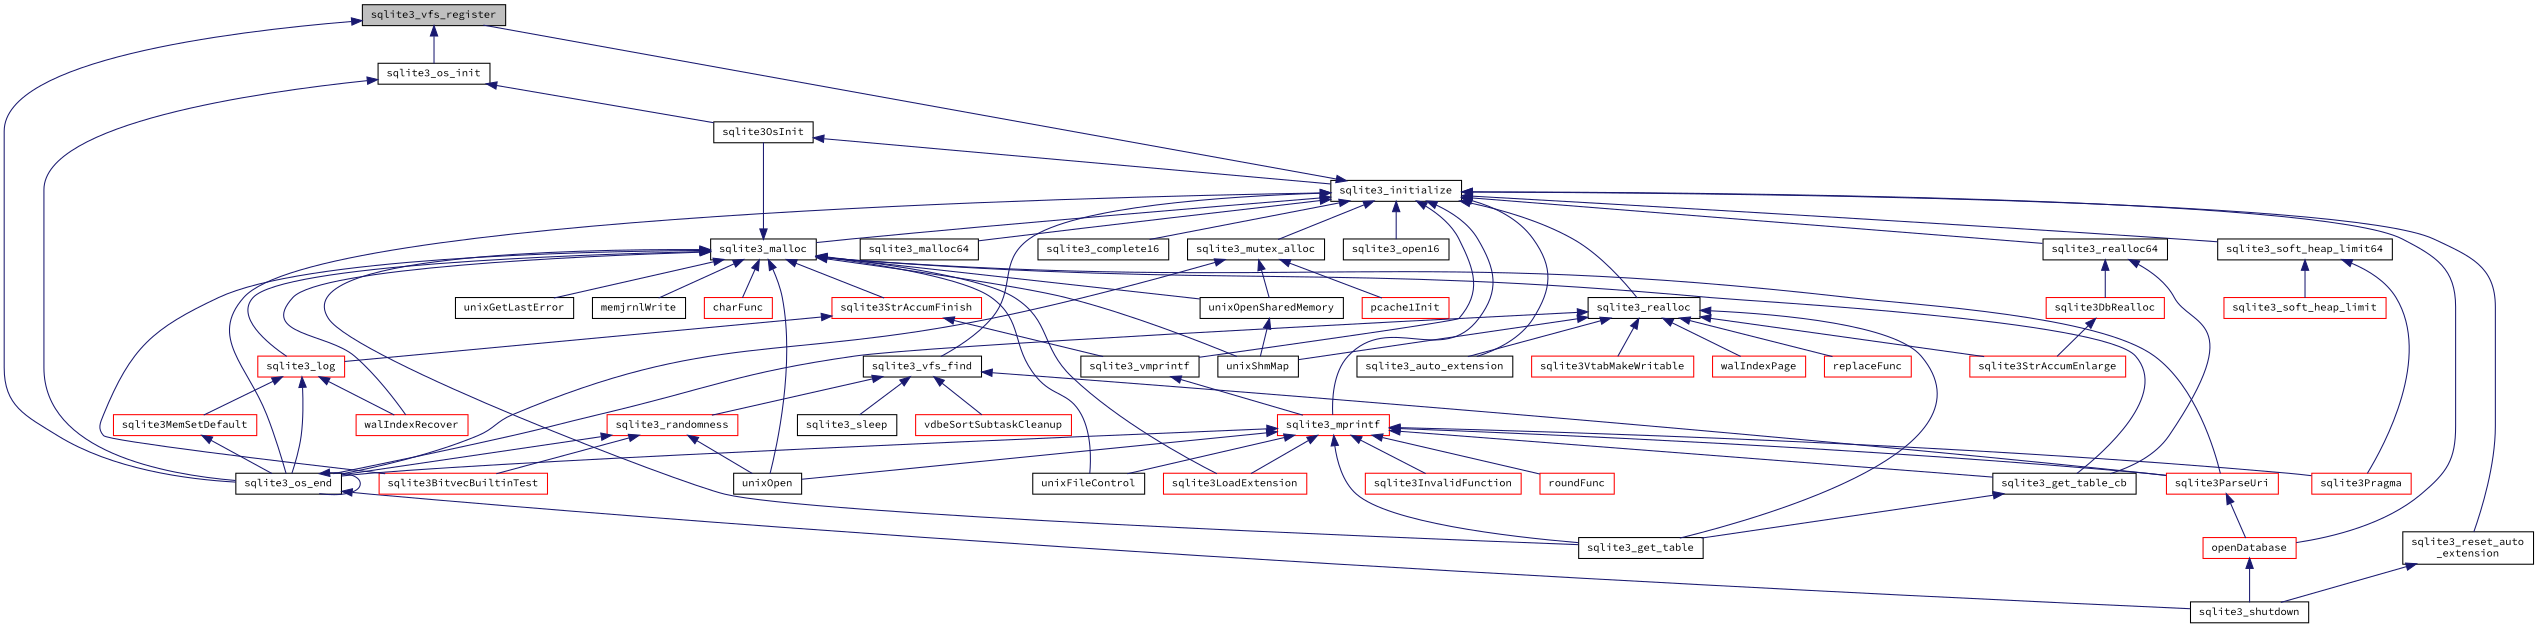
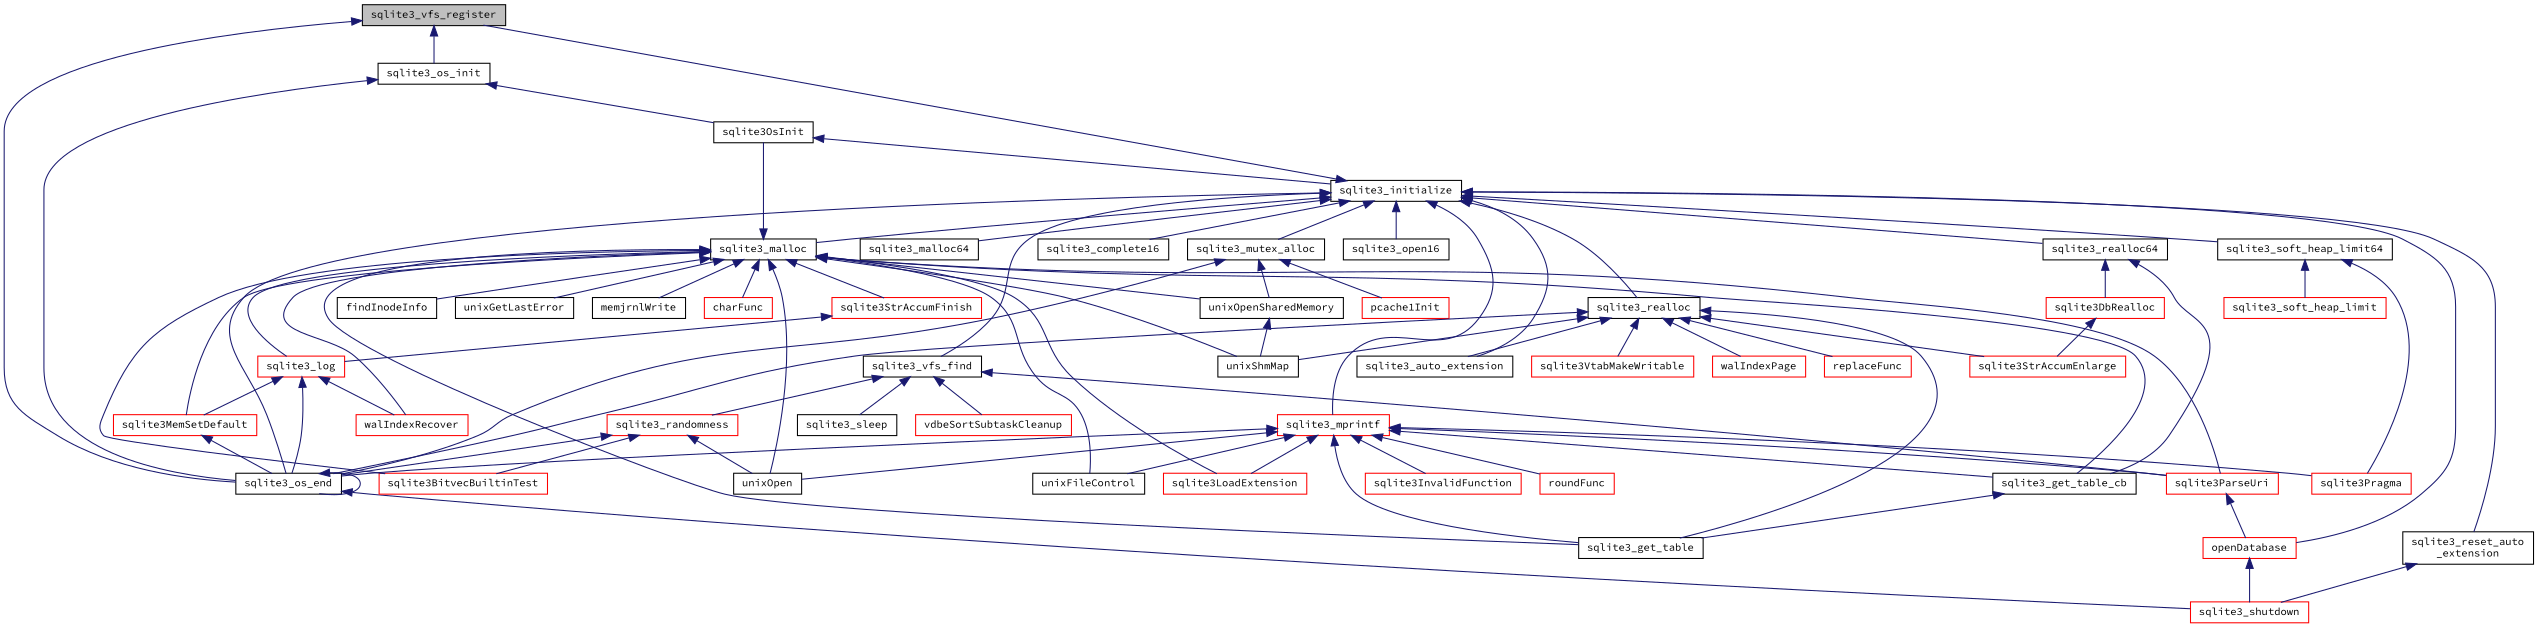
edge "sqlite3MemSetDefault" -> "sqlite3_malloc": added
node "findInodeInfo": added
node "sqlite3_vmprintf": removed
node "sqlite3_shutdown": color black -> red
